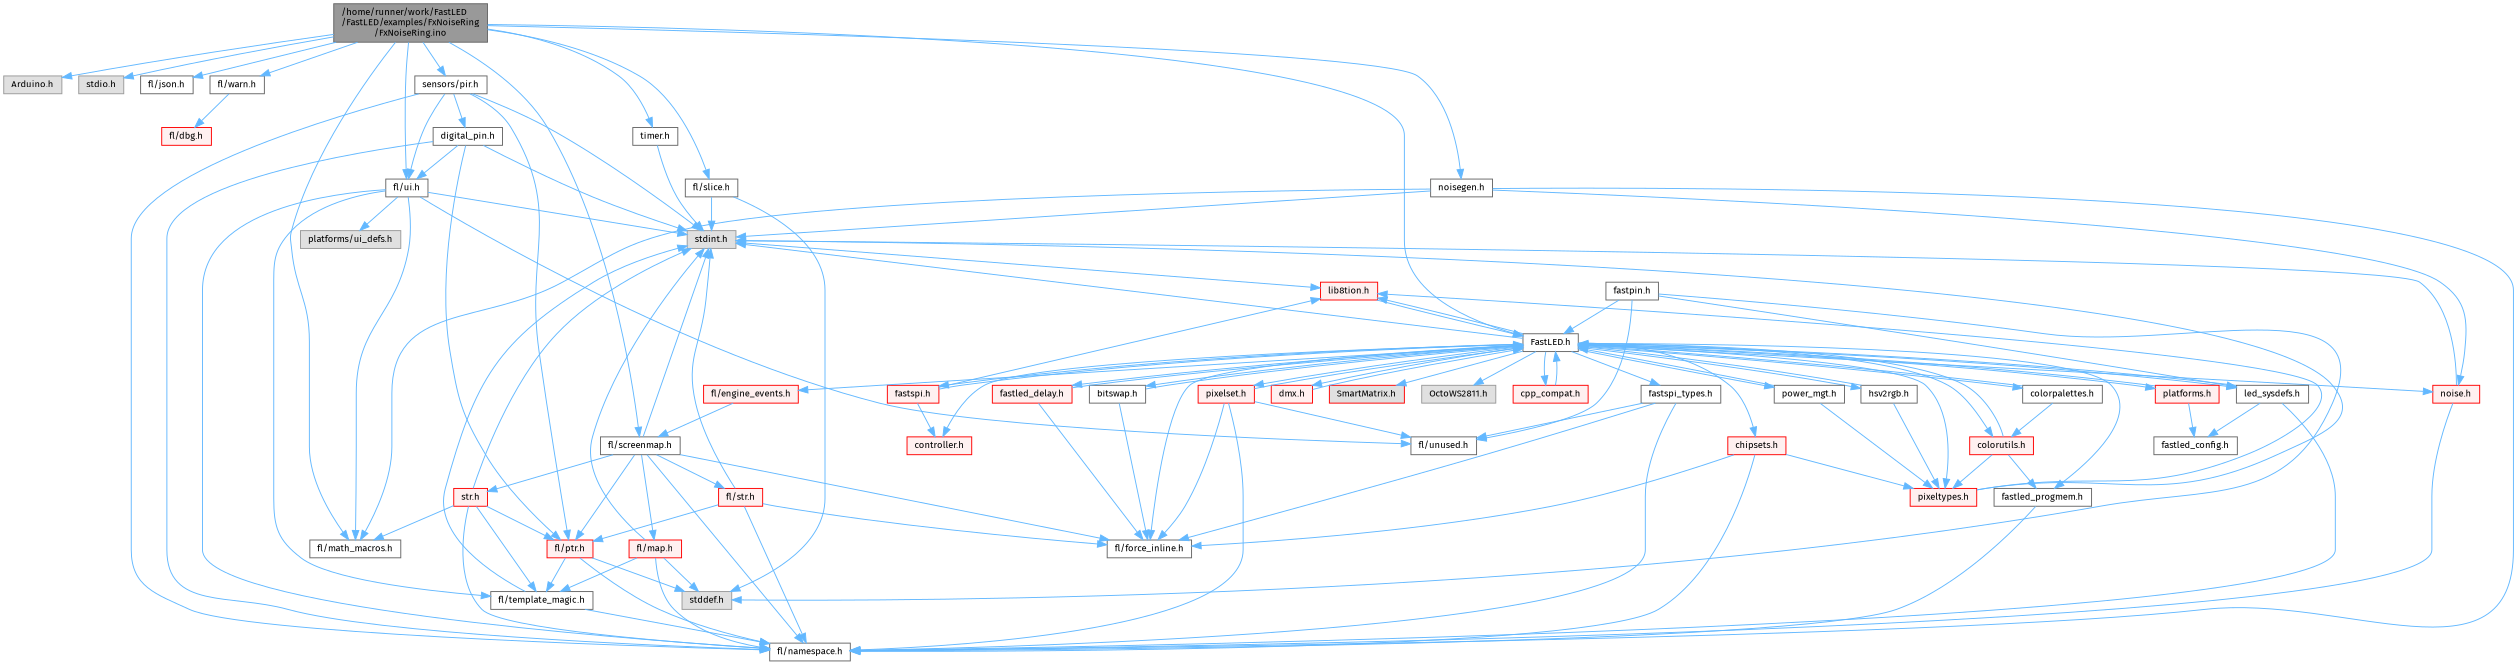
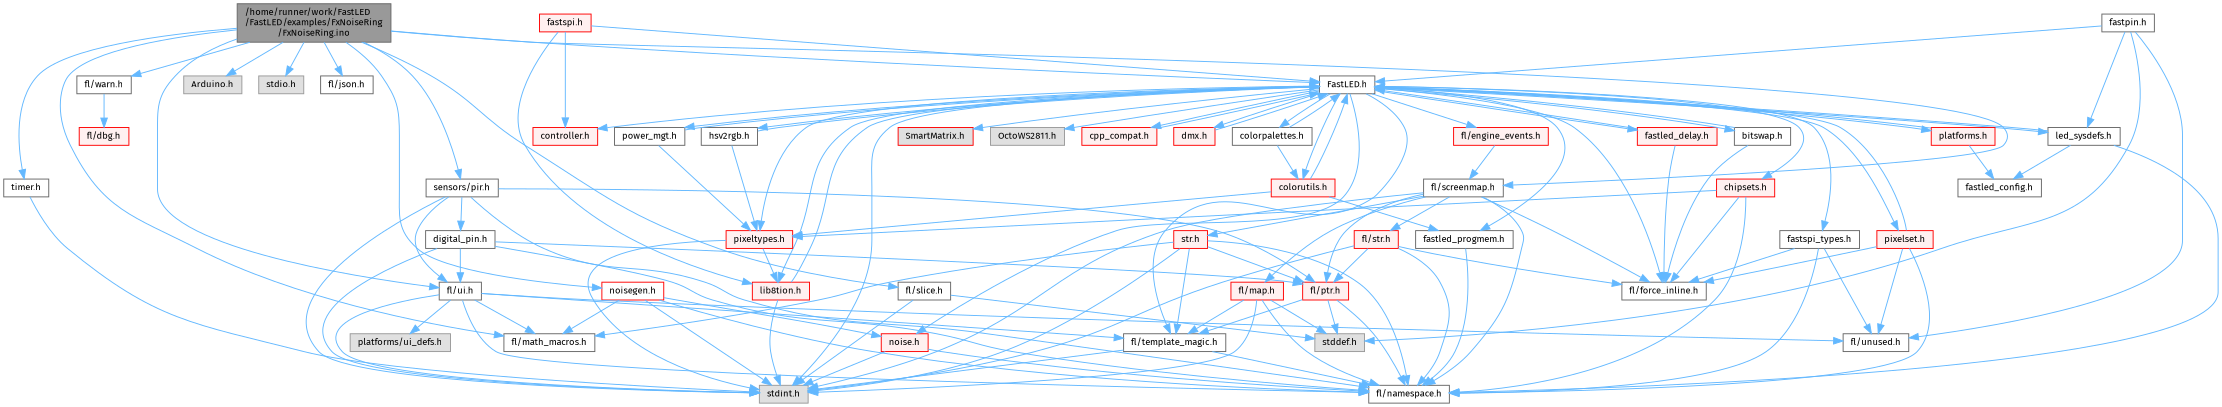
node "noisegen.h": color grey40 -> red
edge "stdint.h" -> "lib8tion.h": reversed
edge "FastLED.h" -> "fastspi.h": now "FastLED.h" -> "fl/template_magic.h"
